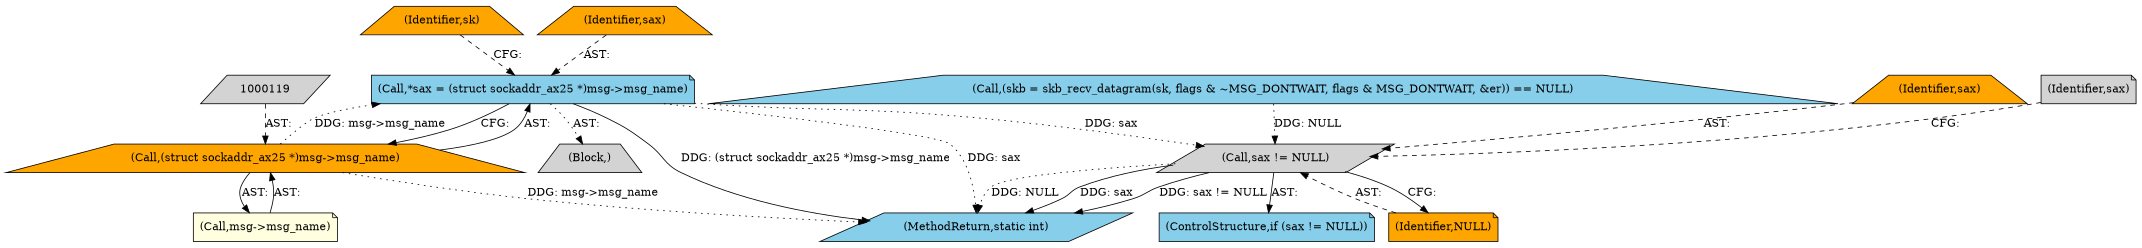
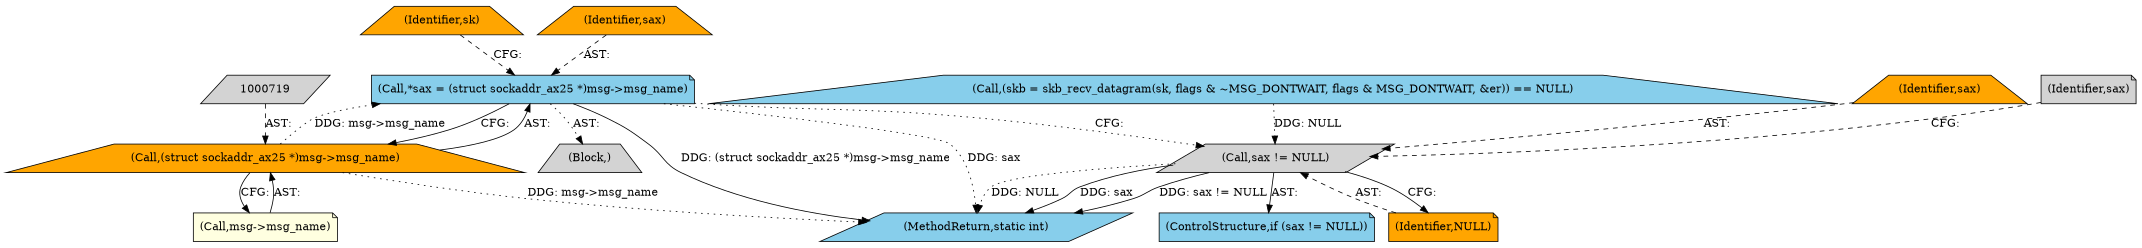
node "1000119": label "1000119" -> "1000719"
edge "(Call,*sax = (struct sockaddr_ax25 *)msg->msg_name)" -> "(Call,sax != NULL)": label "DDG: sax" -> "CFG: "
edge "(Call,(struct sockaddr_ax25 *)msg->msg_name)" -> "(Call,msg->msg_name)": label "AST: " -> "CFG: "
